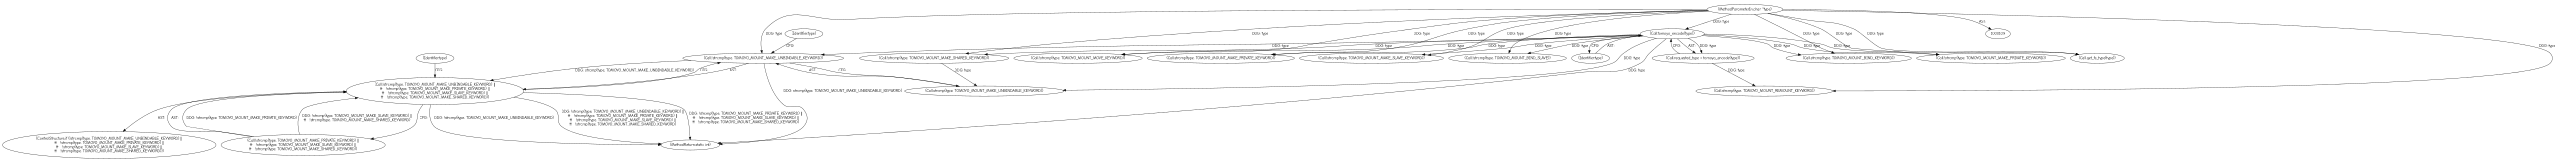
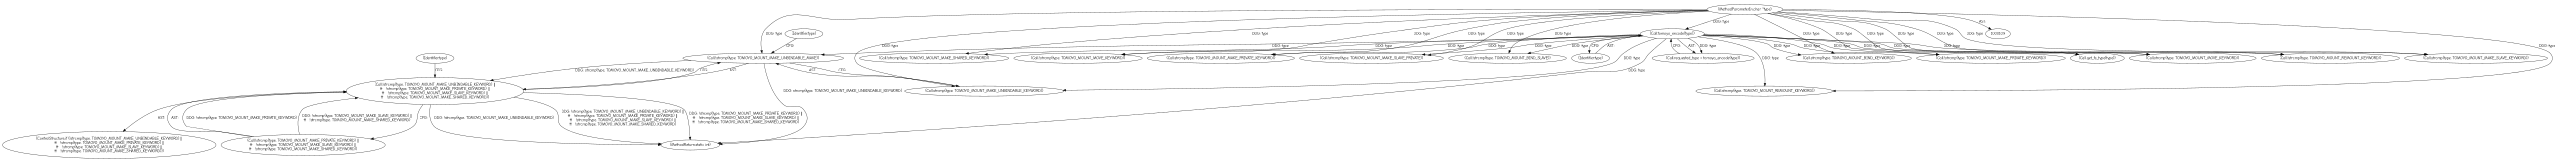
node "(Call,!strcmp(type, TOMOYO_MOUNT_MAKE_UNBINDABLE_KEYWORD))": label "(Call,!strcmp(type, TOMOYO_MOUNT_MAKE_UNBINDABLE_KEYWORD))" -> "(Call,!strcmp(type, TOMOYO_MOUNT_MAKE_UNBINDABLE_MAKE))"
node "(Call,!strcmp(type, TOMOYO_MOUNT_MAKE_SLAVE_KEYWORD))": label "(Call,!strcmp(type, TOMOYO_MOUNT_MAKE_SLAVE_KEYWORD))" -> "(Call,!strcmp(type, TOMOYO_MOUNT_MAKE_SLAVE_PRIVATE))"
node "(Call,strcmp(type, TOMOYO_MOUNT_MOVE_KEYWORD))": added
node "(Call,!strcmp(type, TOMOYO_MOUNT_REMOUNT_KEYWORD))": added
node "(Call,strcmp(type, TOMOYO_MOUNT_MAKE_SLAVE_KEYWORD))": added
edge "(Call,!strcmp(type, TOMOYO_MOUNT_MAKE_SHARED_KEYWORD))" -> "(Call,strcmp(type, TOMOYO_MOUNT_MAKE_UNBINDABLE_KEYWORD))": now "(MethodParameterIn,char *type)" -> "(Call,strcmp(type, TOMOYO_MOUNT_MAKE_UNBINDABLE_KEYWORD))"
edge "(Call,requested_type = tomoyo_encode(type))" -> "(Call,strcmp(type, TOMOYO_MOUNT_REMOUNT_KEYWORD))": now "(Call,tomoyo_encode(type))" -> "(Call,strcmp(type, TOMOYO_MOUNT_REMOUNT_KEYWORD))"
